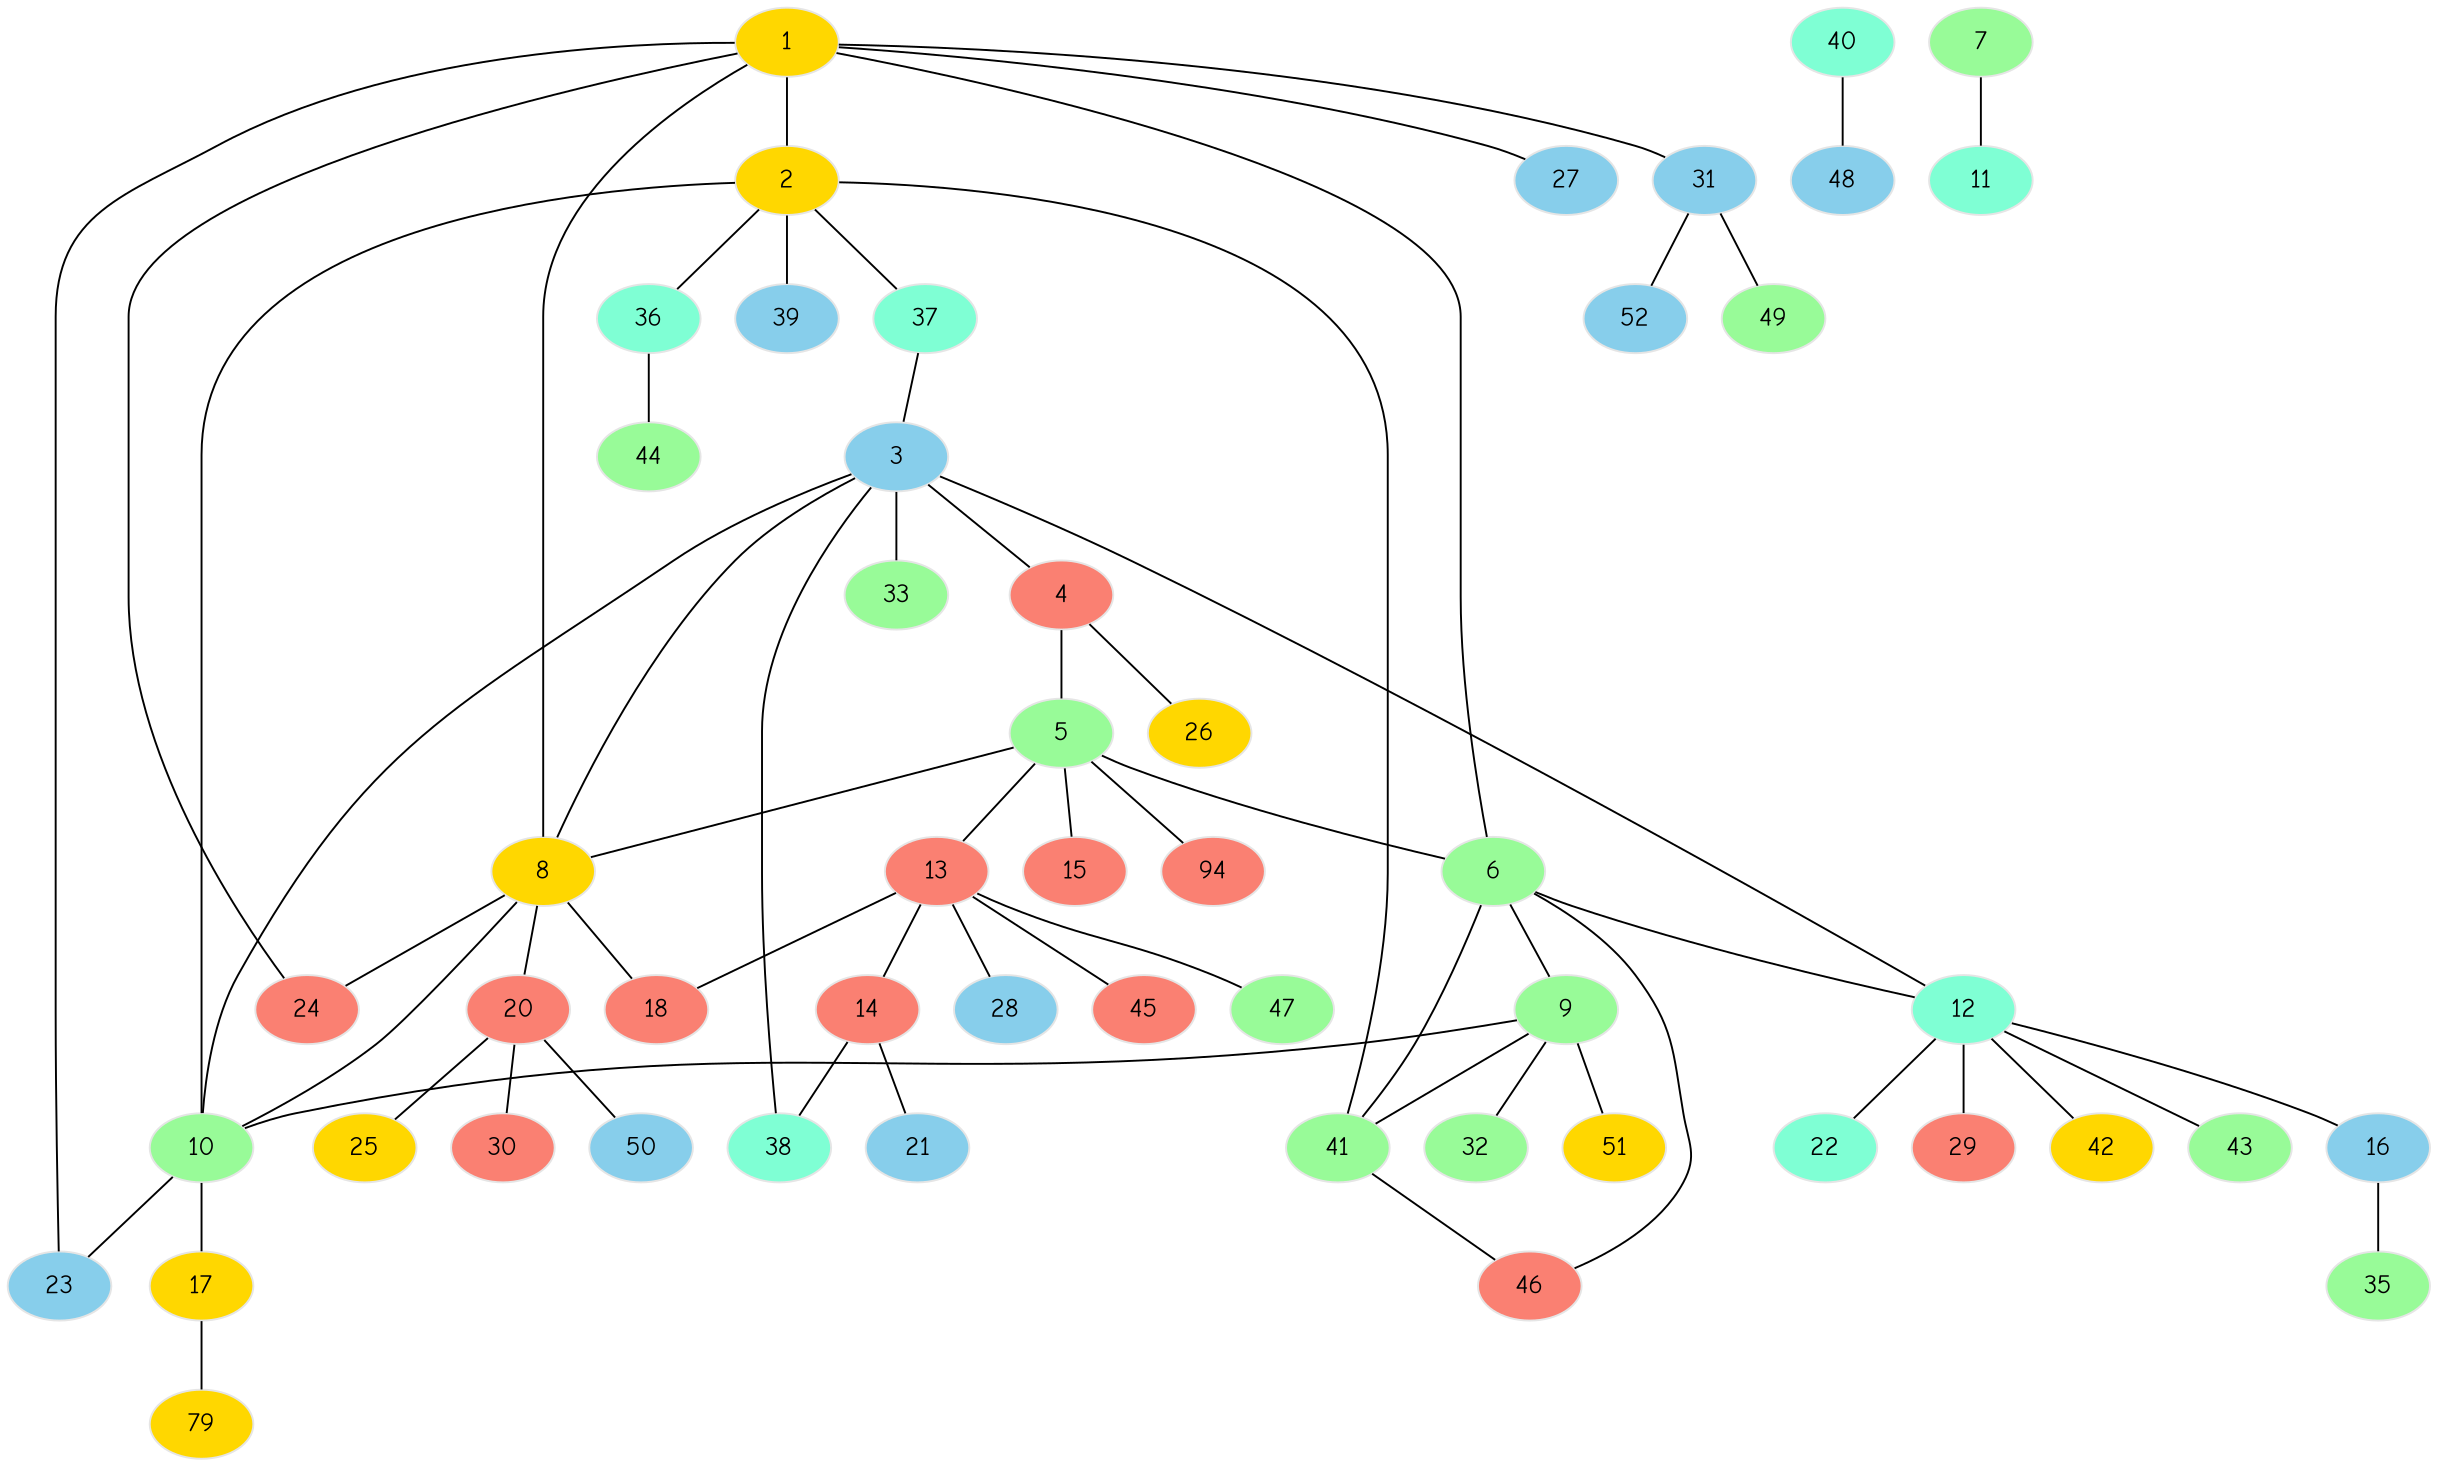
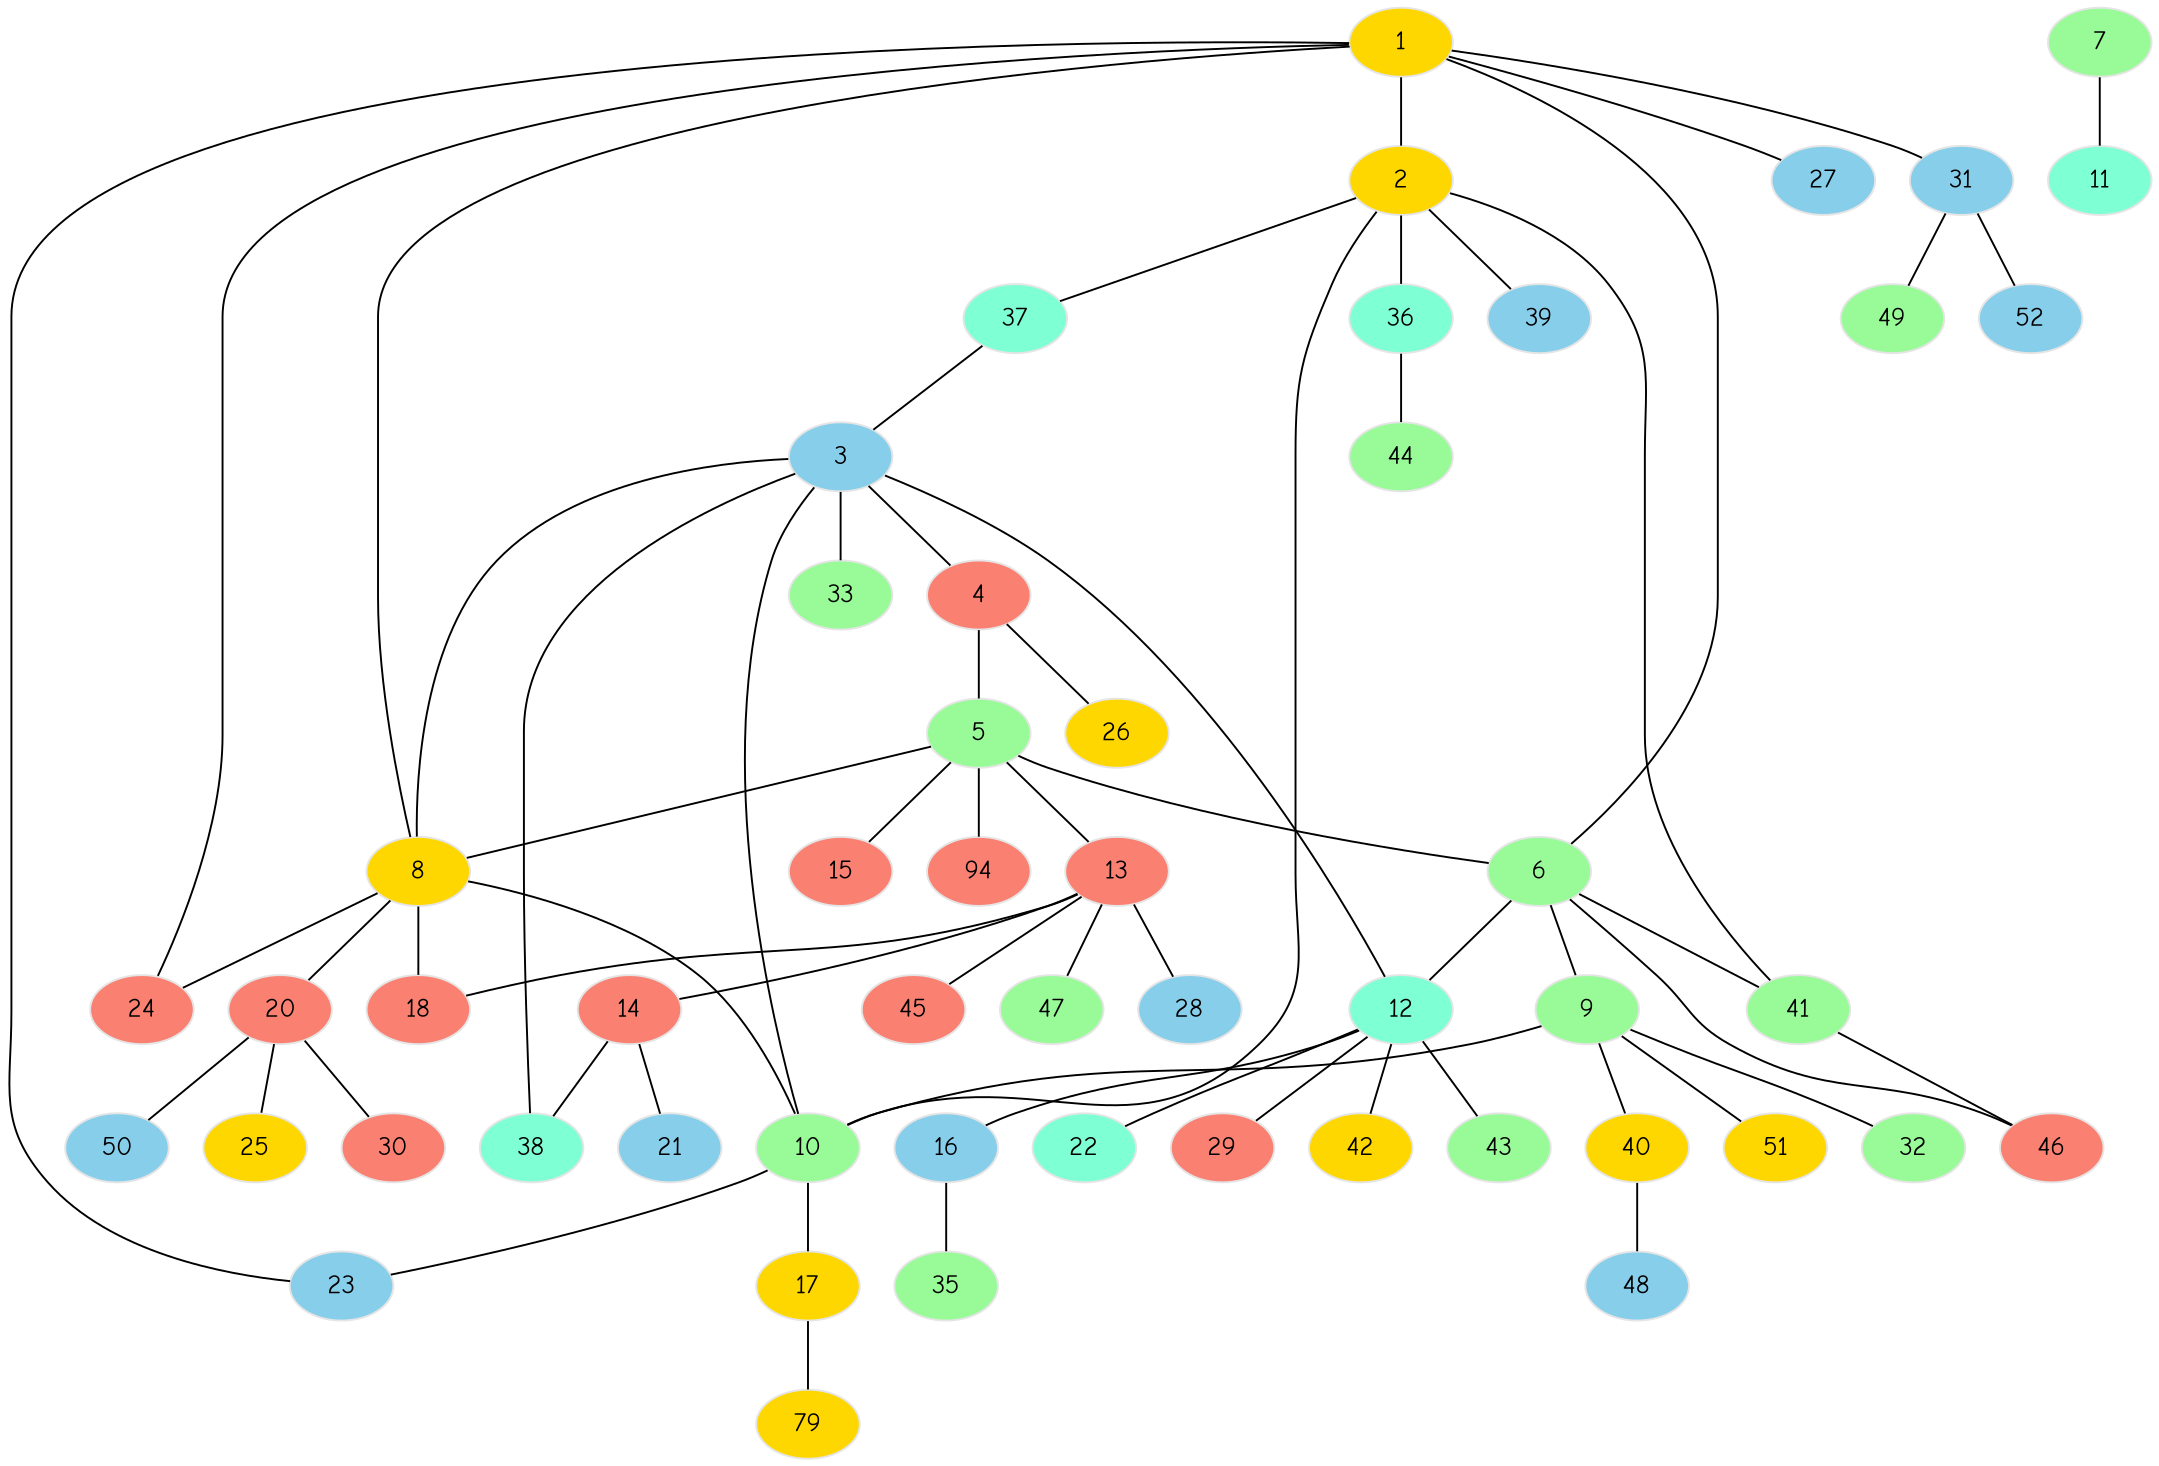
node "40": fillcolor aquamarine -> gold
edge "9" -- "41": now "9" -- "40"
